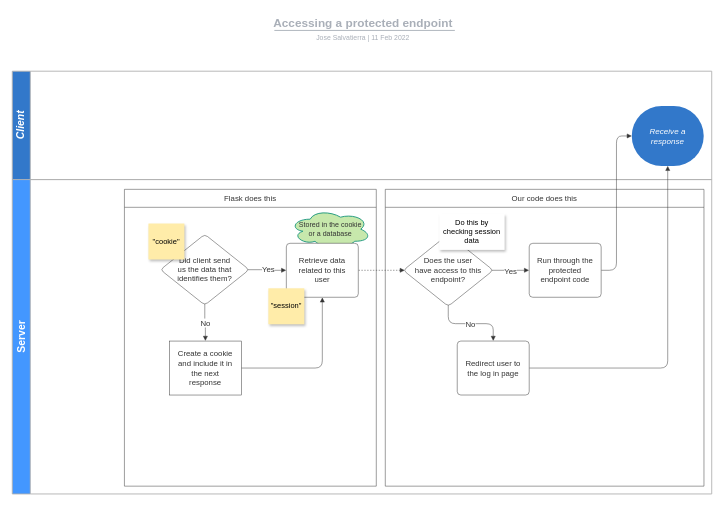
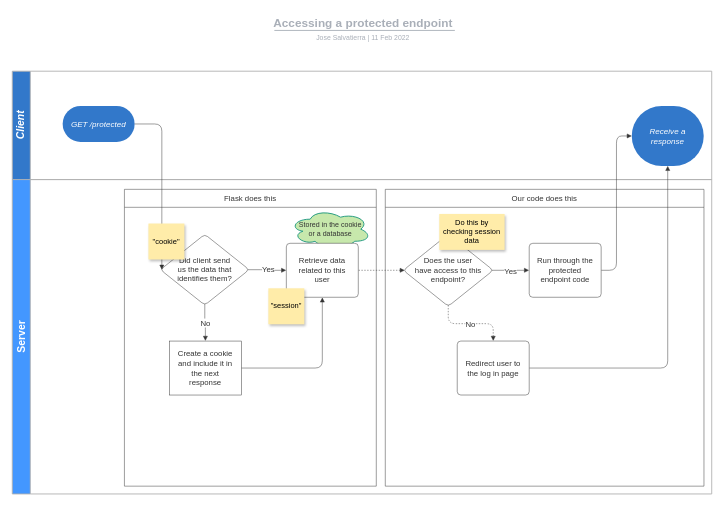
node "GET /protected": added
node "Do this by checking session data": fillcolor #ffffff -> #ffeca9
edge "GET /protected" -> "Did client send us the data that identifies them?": added
edge "Does the user have access to this endpoint?" -> "Redirect user to the log in page": style solid -> dashed
